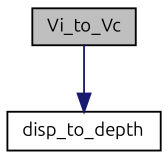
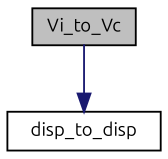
node "disp_to_depth": label "disp_to_depth" -> "disp_to_disp"
